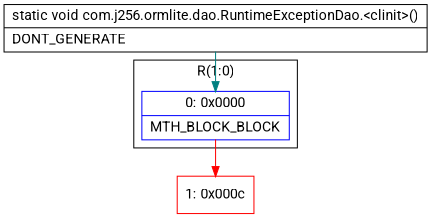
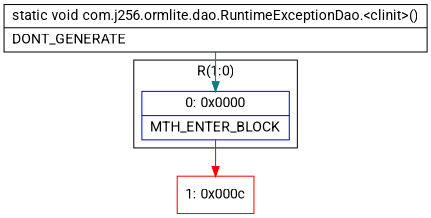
node "0: 0x0000": text "MTH_BLOCK_BLOCK" -> "MTH_ENTER_BLOCK"
